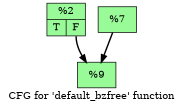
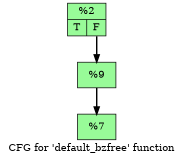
edge "%7" -> "%9": reversed
